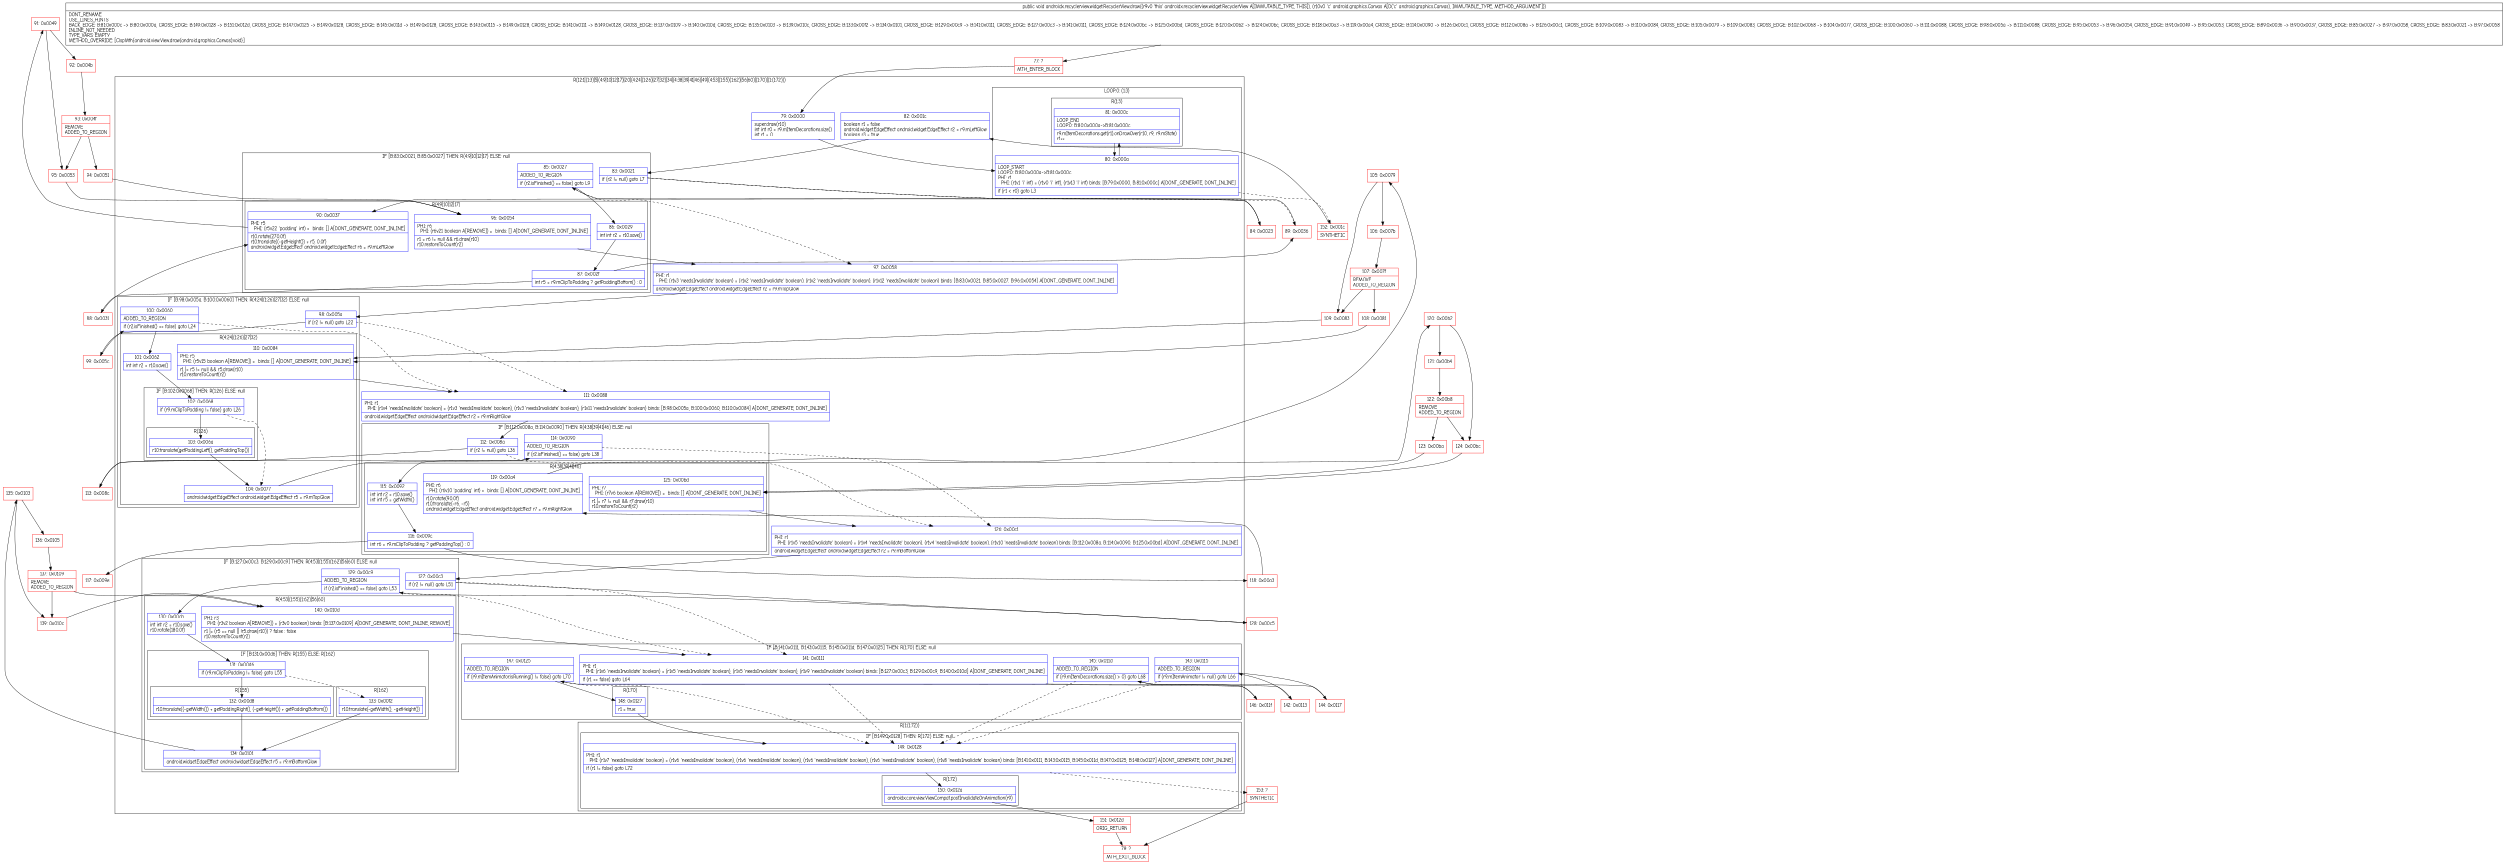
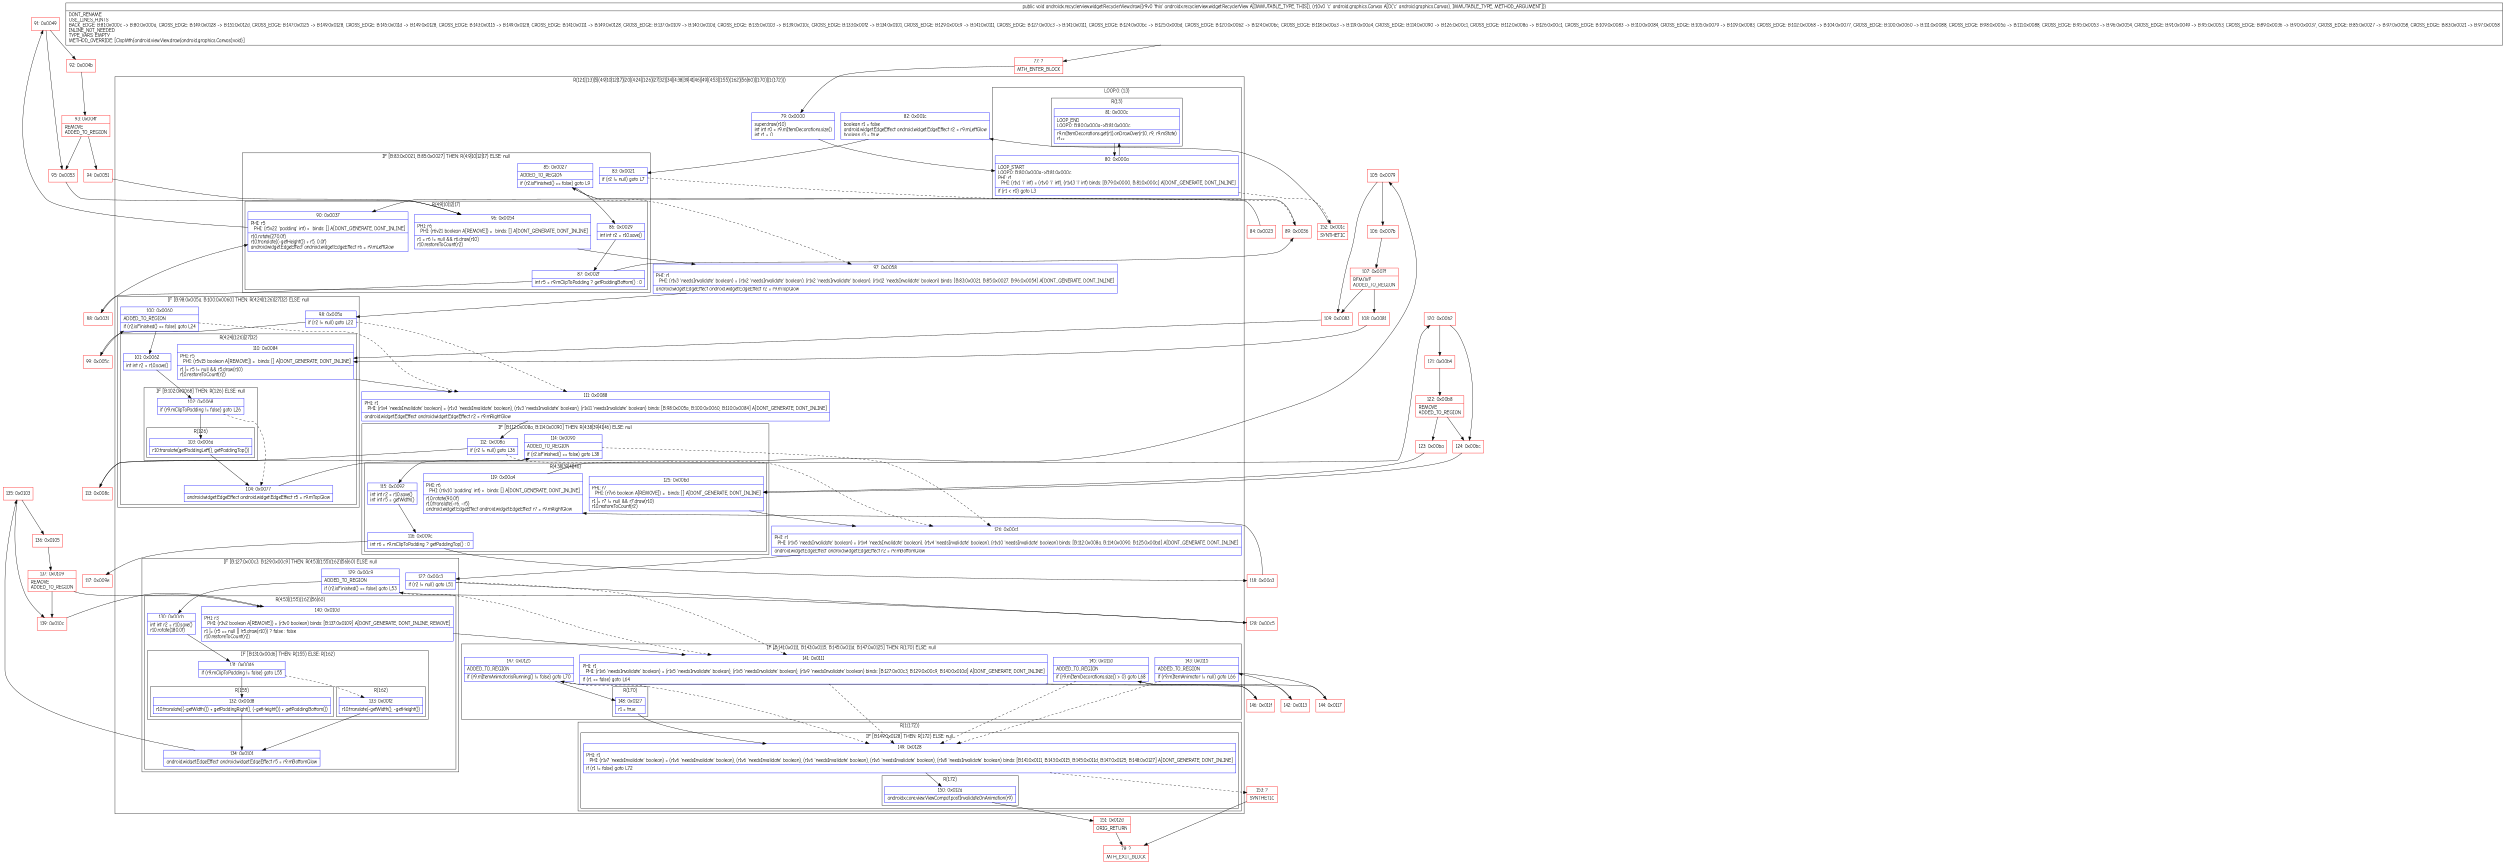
edge "83: 0x0021" -> "84: 0x0023": removed
